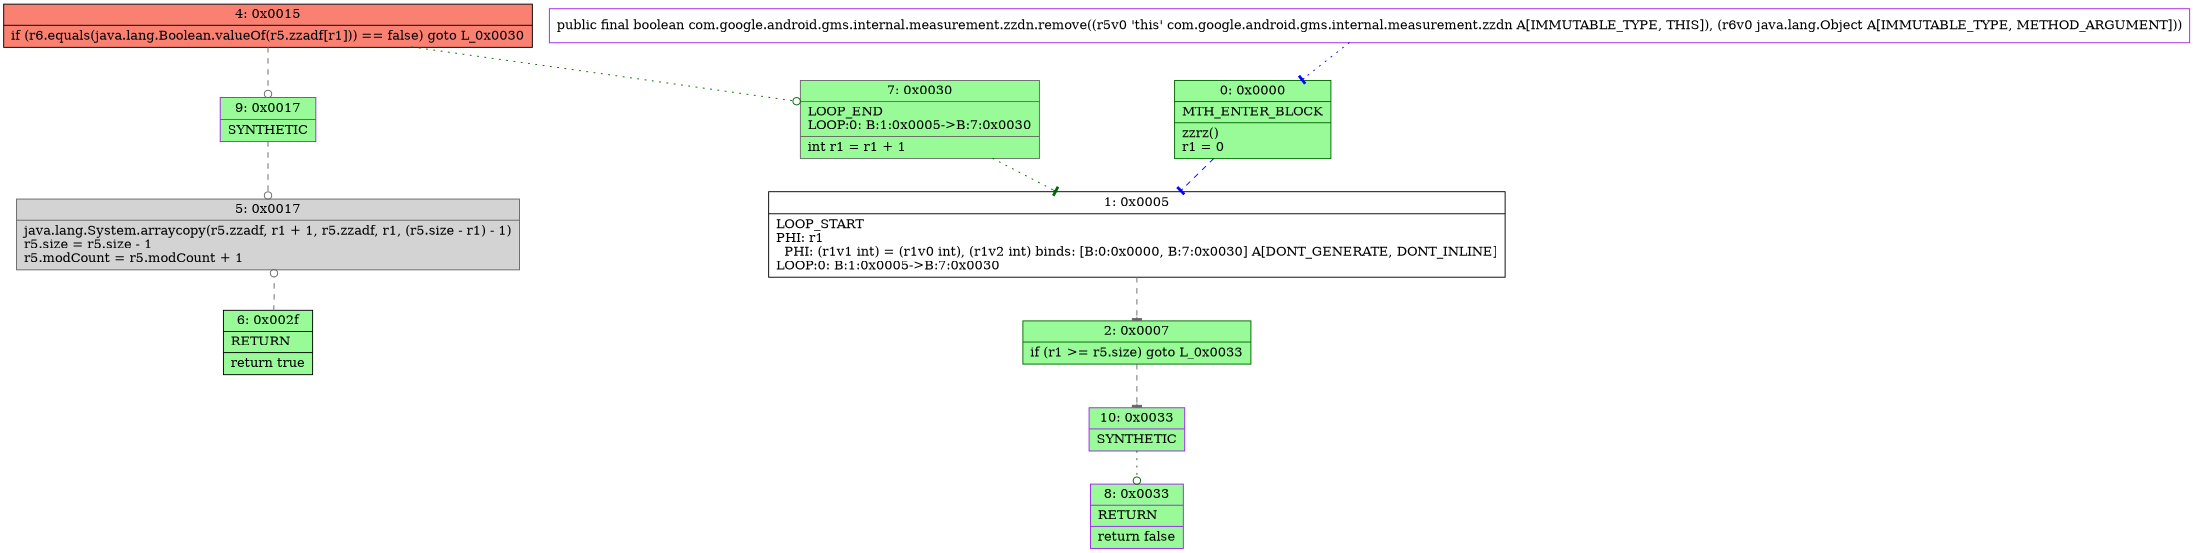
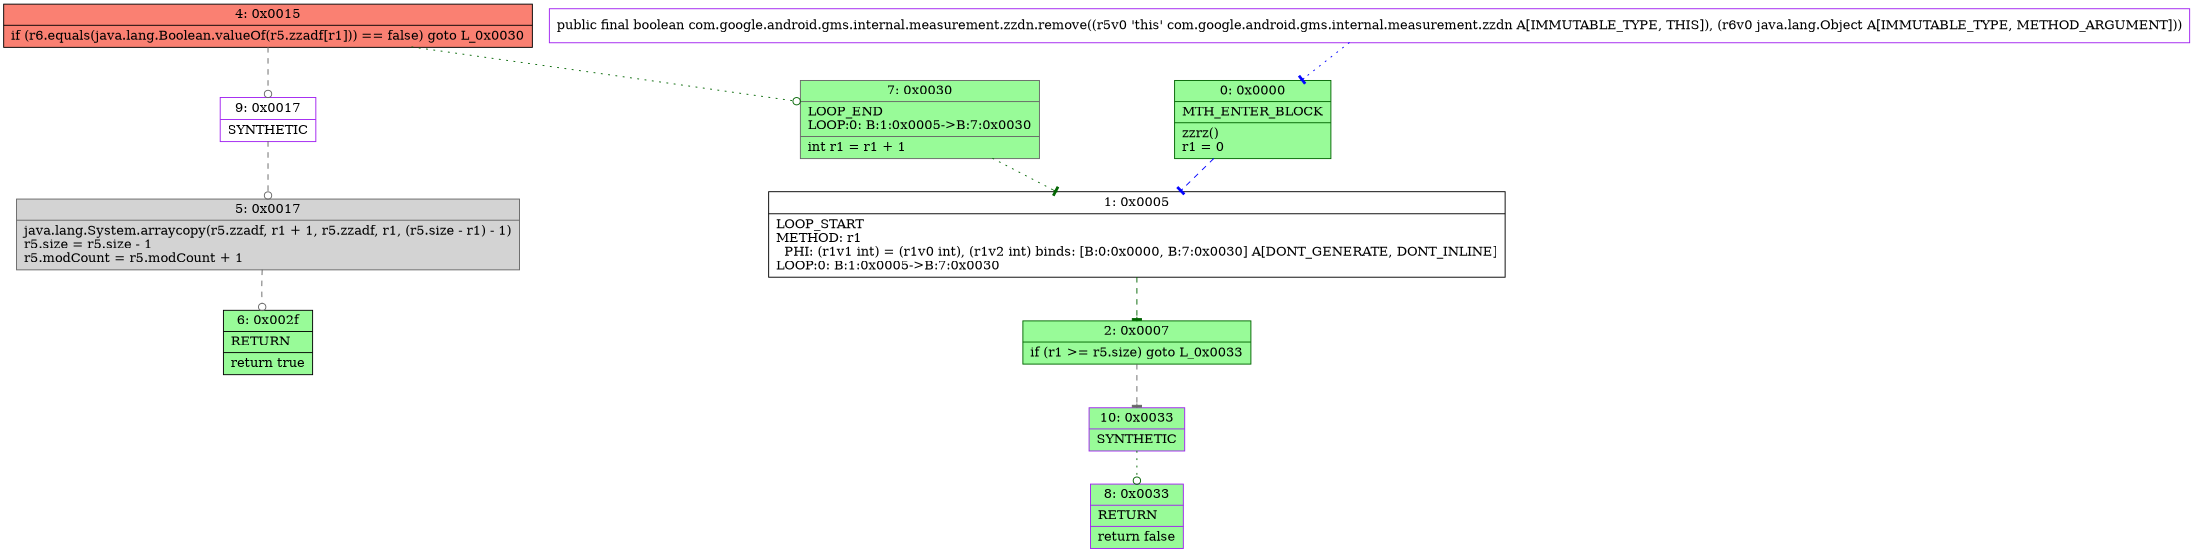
node "9: 0x0017": fillcolor palegreen -> white
node "1: 0x0005": text "PHI: r1" -> "METHOD: r1"
edge "6: 0x002f" -> "5: 0x0017": reversed
edge "1: 0x0005" -> "2: 0x0007": color gray40 -> darkgreen
